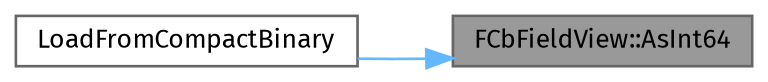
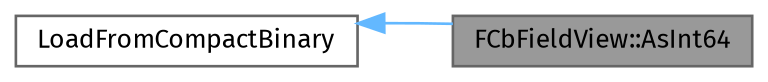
edge "LoadFromCompactBinary" -> "FCbFieldView::AsInt64": reversed
